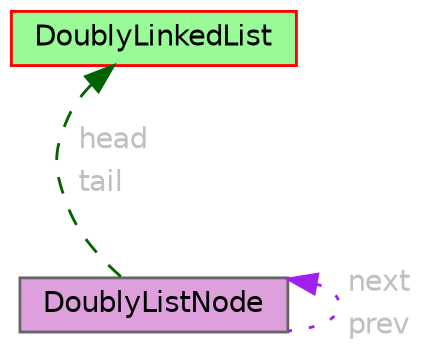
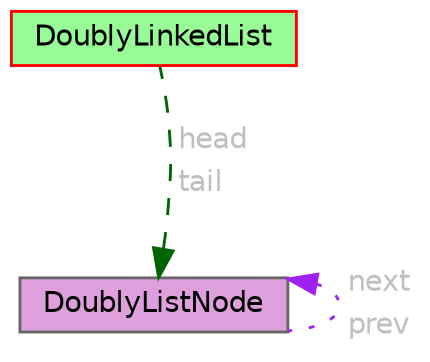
edge "DoublyListNode" -> "DoublyLinkedList": reversed
